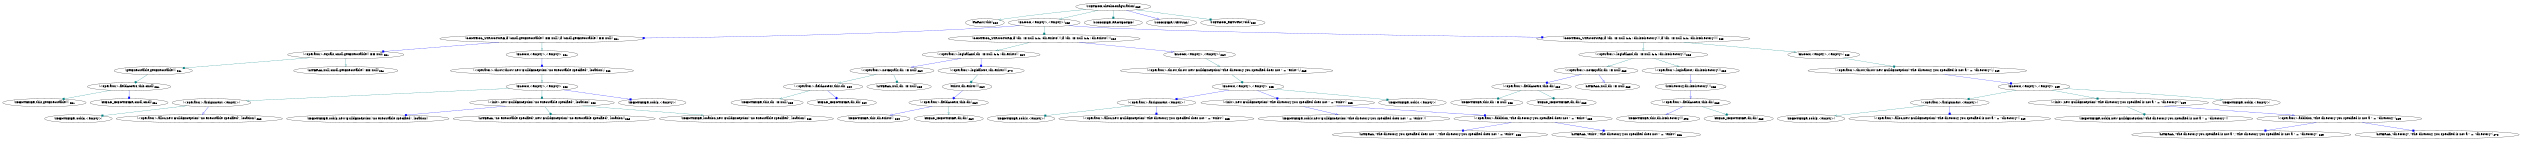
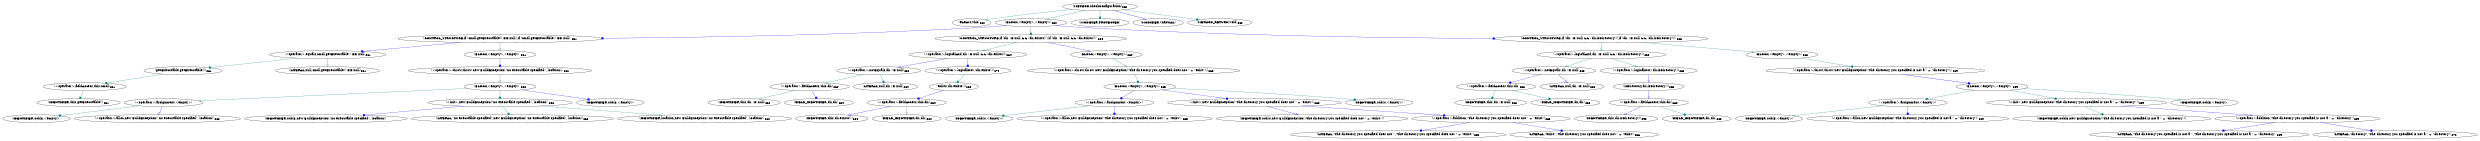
node "(FIELD_IDENTIFIER,cmdl,cmdl)": removed
